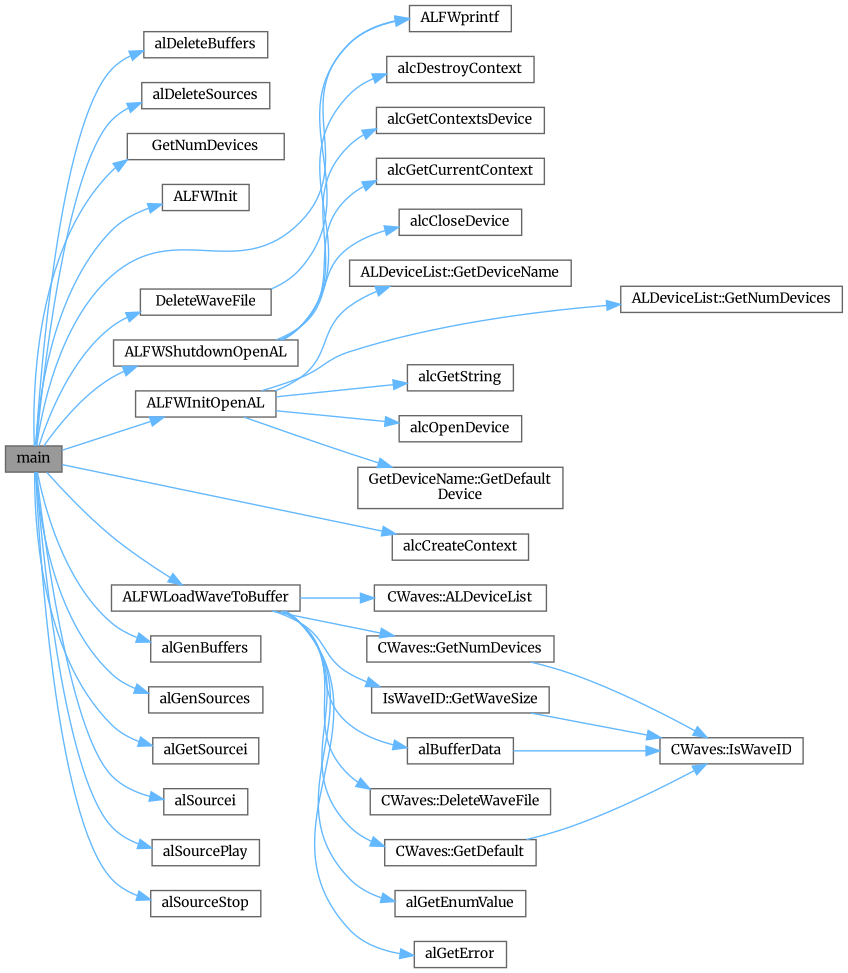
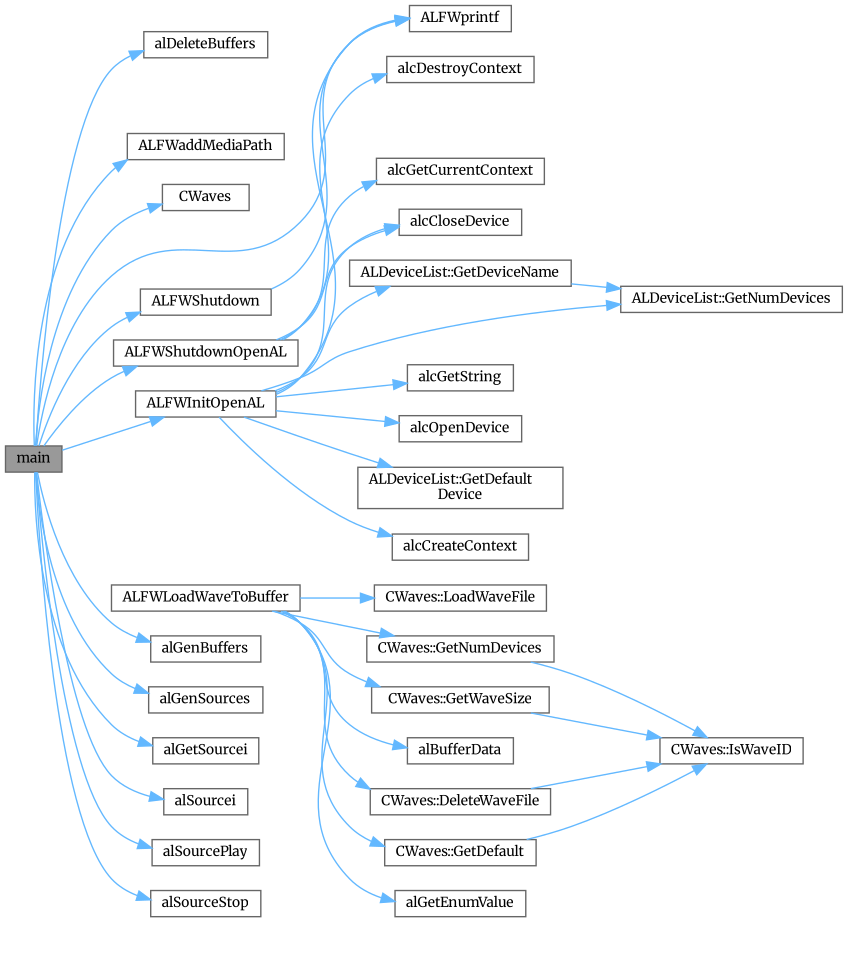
node "alDeleteSources": removed
node "alcGetContextsDevice": removed
node "GetNumDevices": label "GetNumDevices" -> "ALFWaddMediaPath"
node "ALFWInit": label "ALFWInit" -> "CWaves"
edge "ALDeviceList::GetDeviceName" -> "ALDeviceList::GetNumDevices": added
edge "ALFWInitOpenAL" -> "ALFWprintf": added
node "DeleteWaveFile": label "DeleteWaveFile" -> "ALFWShutdown"
edge "ALFWInitOpenAL" -> "alcCloseDevice": added
node "GetDeviceName::GetDefault Device": label "GetDeviceName::GetDefault Device" -> "ALDeviceList::GetDefault Device"
edge "main" -> "alcCreateContext": now "ALFWInitOpenAL" -> "alcCreateContext"
edge "main" -> "ALFWLoadWaveToBuffer": removed
node "CWaves::ALDeviceList": label "CWaves::ALDeviceList" -> "CWaves::LoadWaveFile"
node "IsWaveID::GetWaveSize": label "IsWaveID::GetWaveSize" -> "CWaves::GetWaveSize"
edge "alBufferData" -> "CWaves::IsWaveID": now "CWaves::DeleteWaveFile" -> "CWaves::IsWaveID"
node "alGetError": removed
